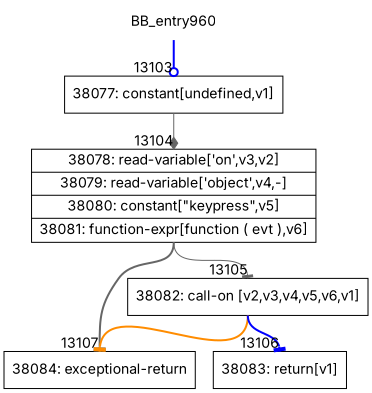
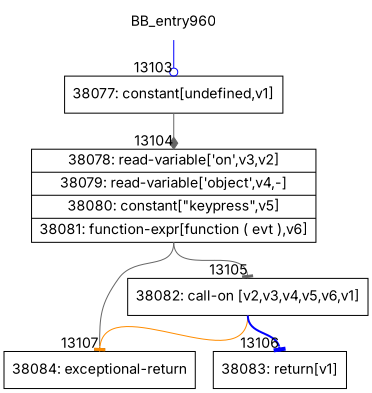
edge "BB_entry960" -> "38077: constant[undefined,v1]": style bold -> solid
edge "38078: read-variable['on',v3,v2]" -> "38084: exceptional-return": style bold -> solid
edge "38082: call-on [v2,v3,v4,v5,v6,v1]" -> "38084: exceptional-return": style bold -> solid
